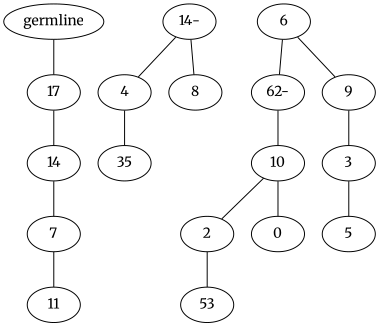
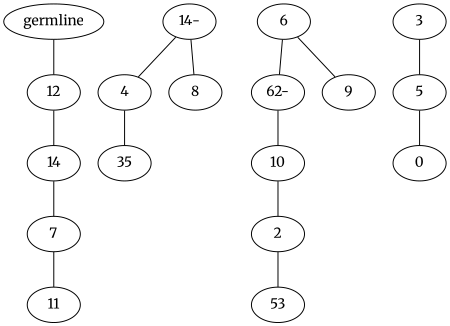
node "17": label "17" -> "12"
edge "9" -- "3": removed
edge "10" -- "0": now "5" -- "0"
